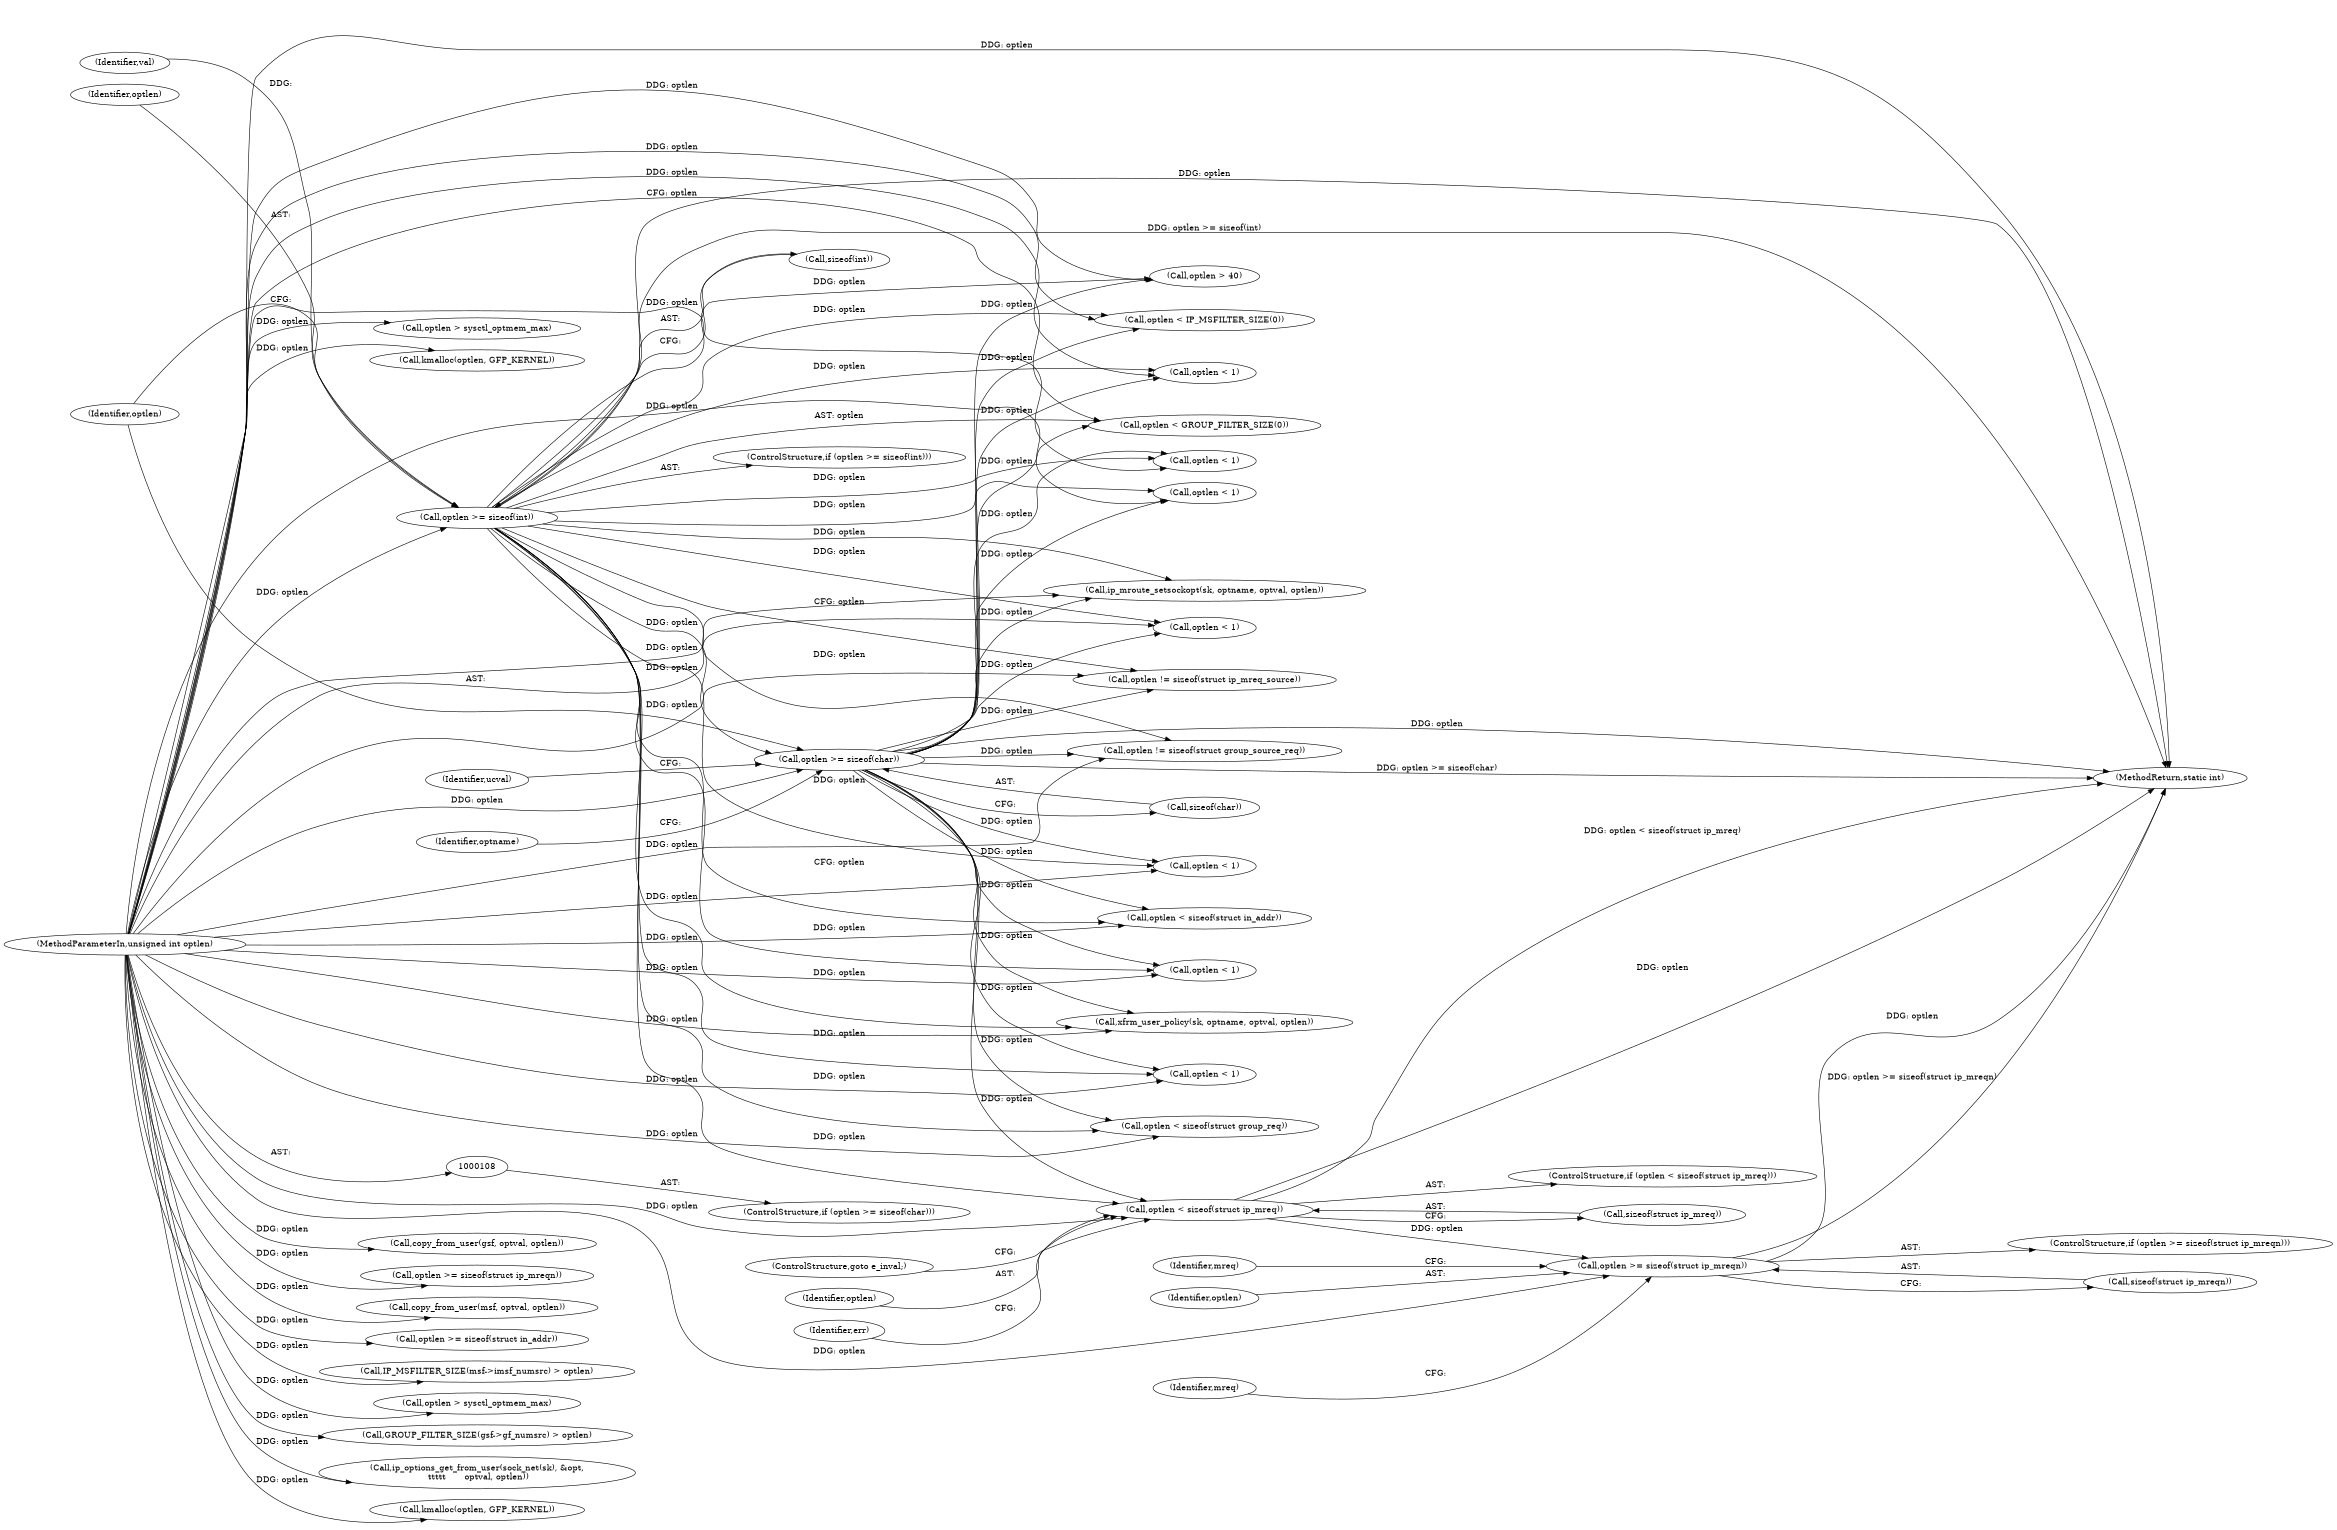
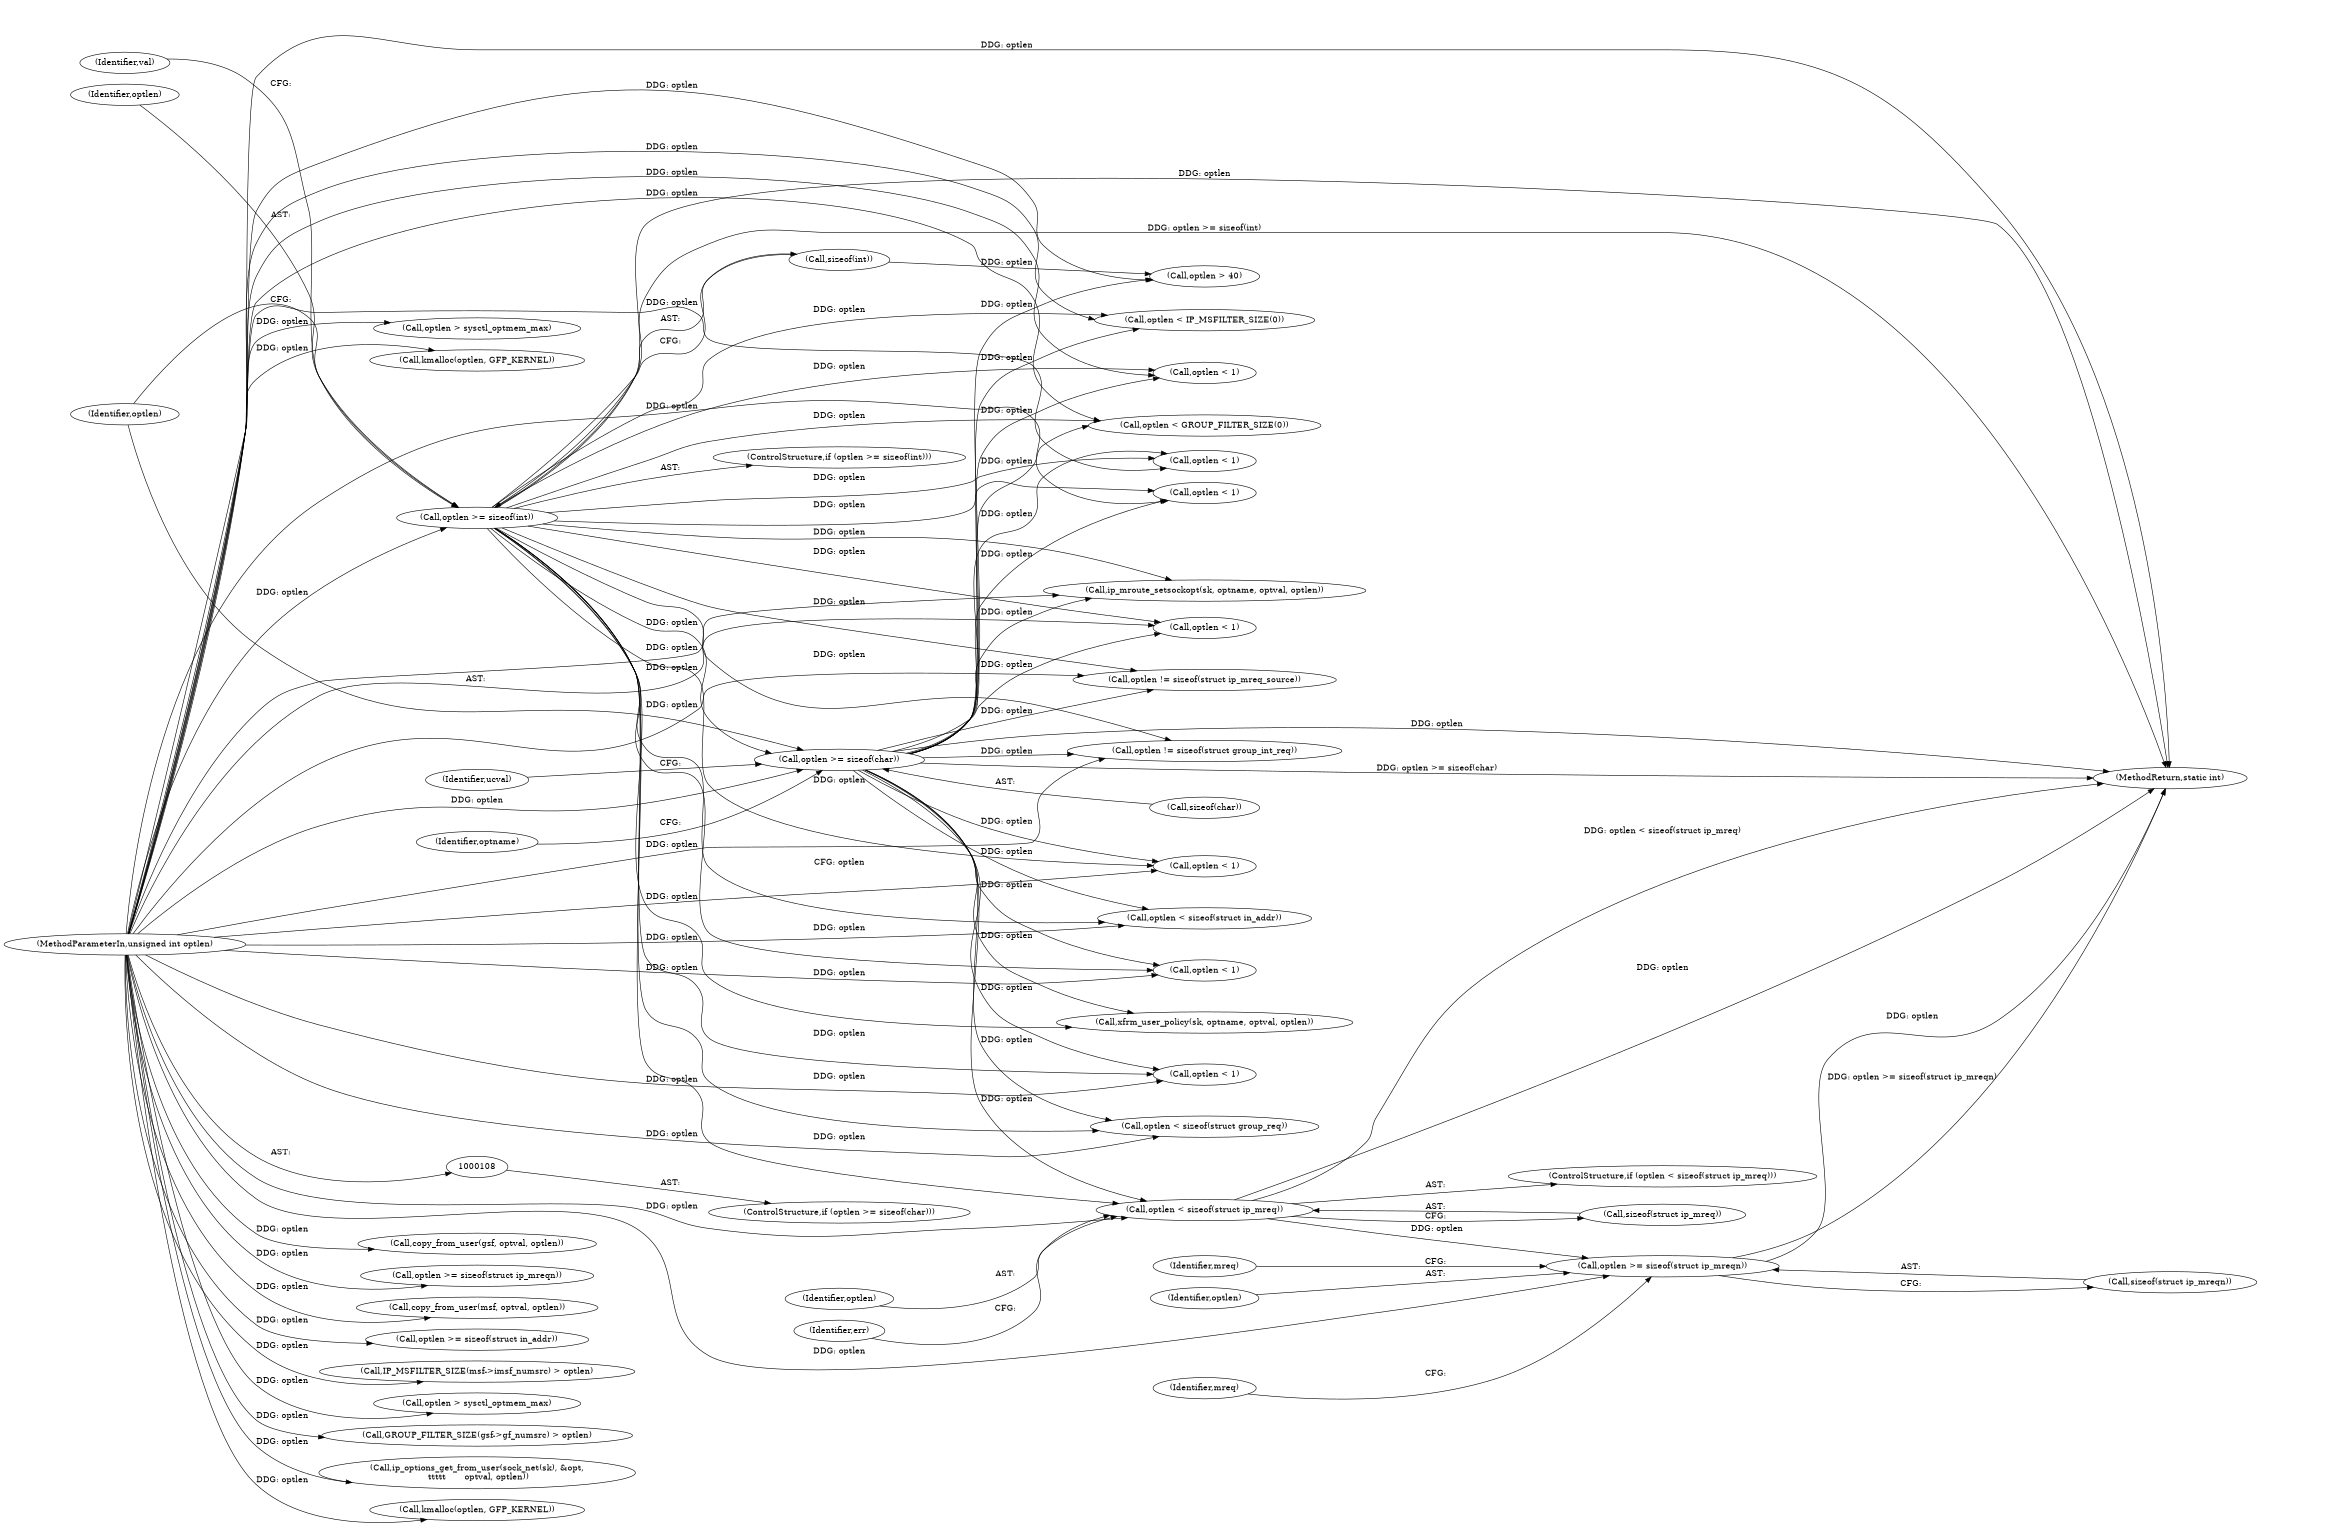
edge "(Identifier,val)" -> "(Call,optlen >= sizeof(int))": label "DDG: " -> "CFG: "
edge "(MethodParameterIn,unsigned int optlen)" -> "(Call,optlen < GROUP_FILTER_SIZE(0))": label "CFG: optlen" -> "DDG: optlen"
edge "(Call,optlen >= sizeof(int))" -> "(Call,optlen > 40)": now "(Call,sizeof(int))" -> "(Call,optlen > 40)"
edge "(Call,optlen >= sizeof(int))" -> "(Call,optlen < GROUP_FILTER_SIZE(0))": label "AST: optlen" -> "DDG: optlen"
edge "(Call,optlen >= sizeof(int))" -> "(Call,optlen != sizeof(struct ip_mreq_source))": label "CFG: optlen" -> "DDG: optlen"
node "(Call,optlen != sizeof(struct group_source_req))": label "(Call,optlen != sizeof(struct group_source_req))" -> "(Call,optlen != sizeof(struct group_int_req))"
edge "(Call,optlen >= sizeof(char))" -> "(Call,sizeof(char))": removed, label "CFG:"
edge "(MethodParameterIn,unsigned int optlen)" -> "(Call,xfrm_user_policy(sk, optname, optval, optlen))": removed, label "DDG: optlen"
node "(ControlStructure,if (optlen >= sizeof(struct ip_mreqn)))": removed
node "(ControlStructure,goto e_inval;)": removed
